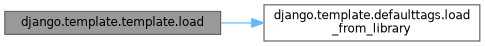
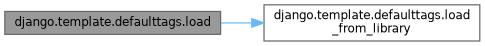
node "django.template.template.load": label "django.template.template.load" -> "django.template.defaulttags.load"
